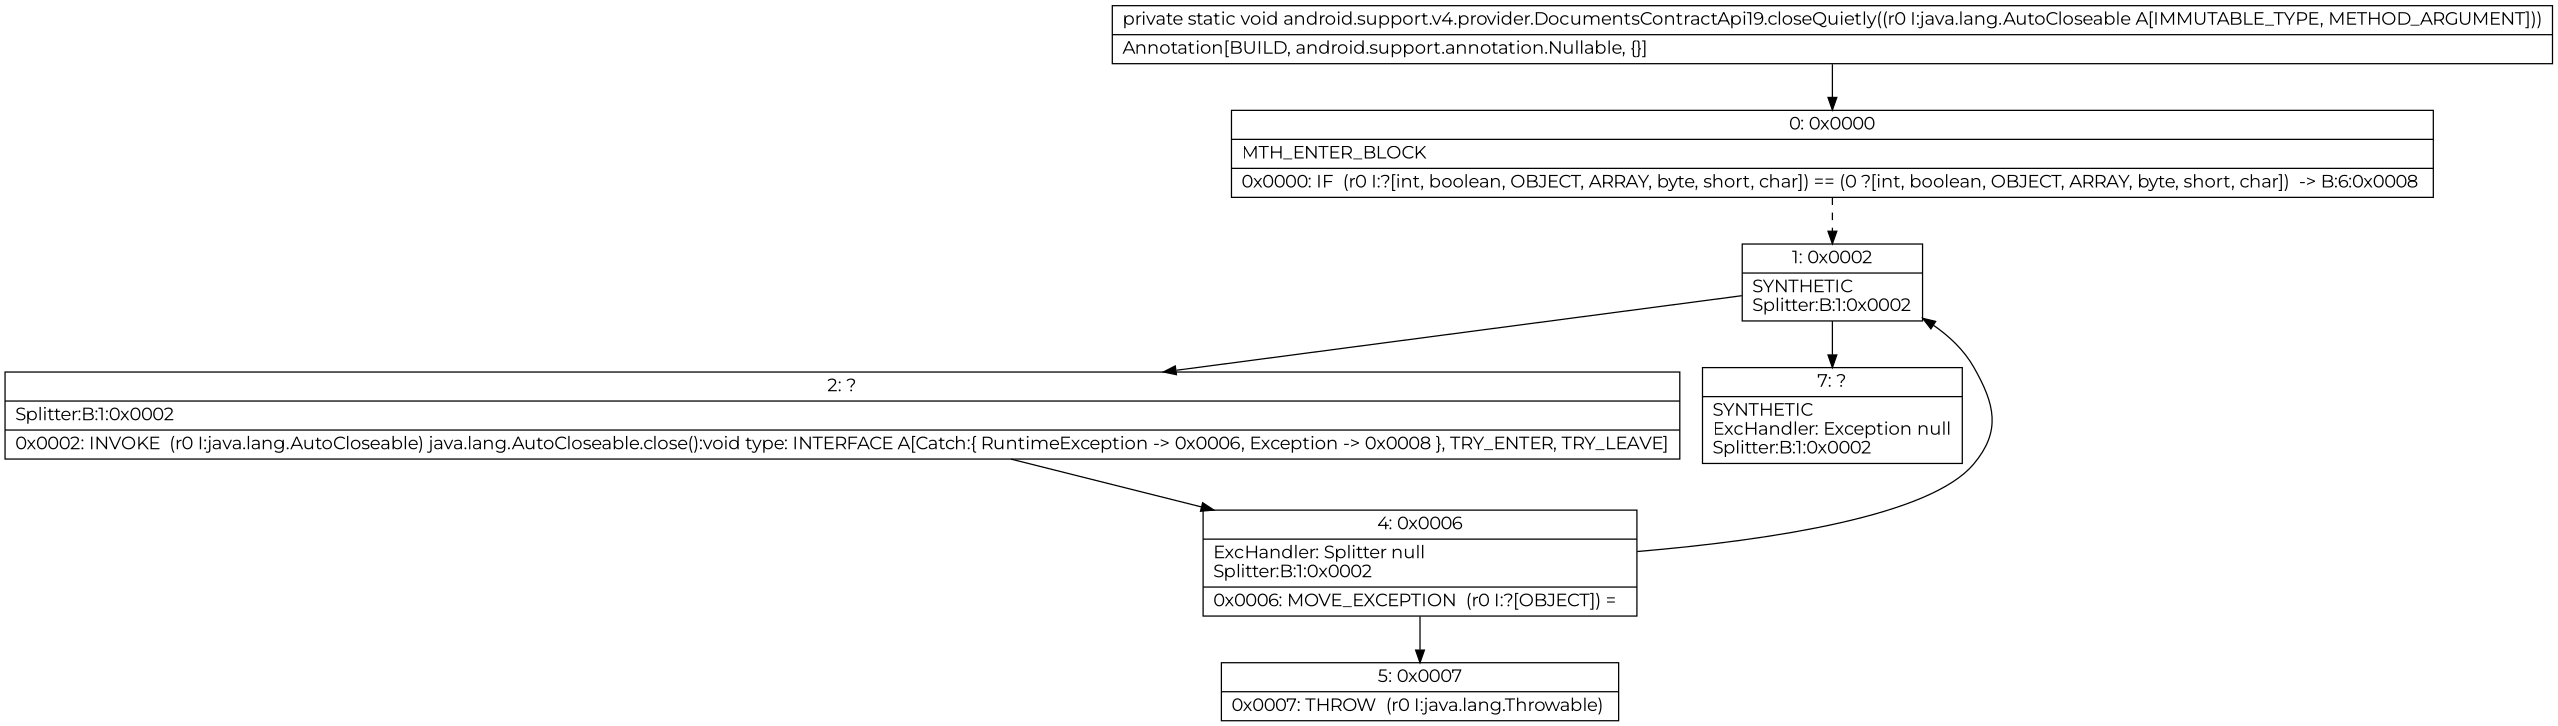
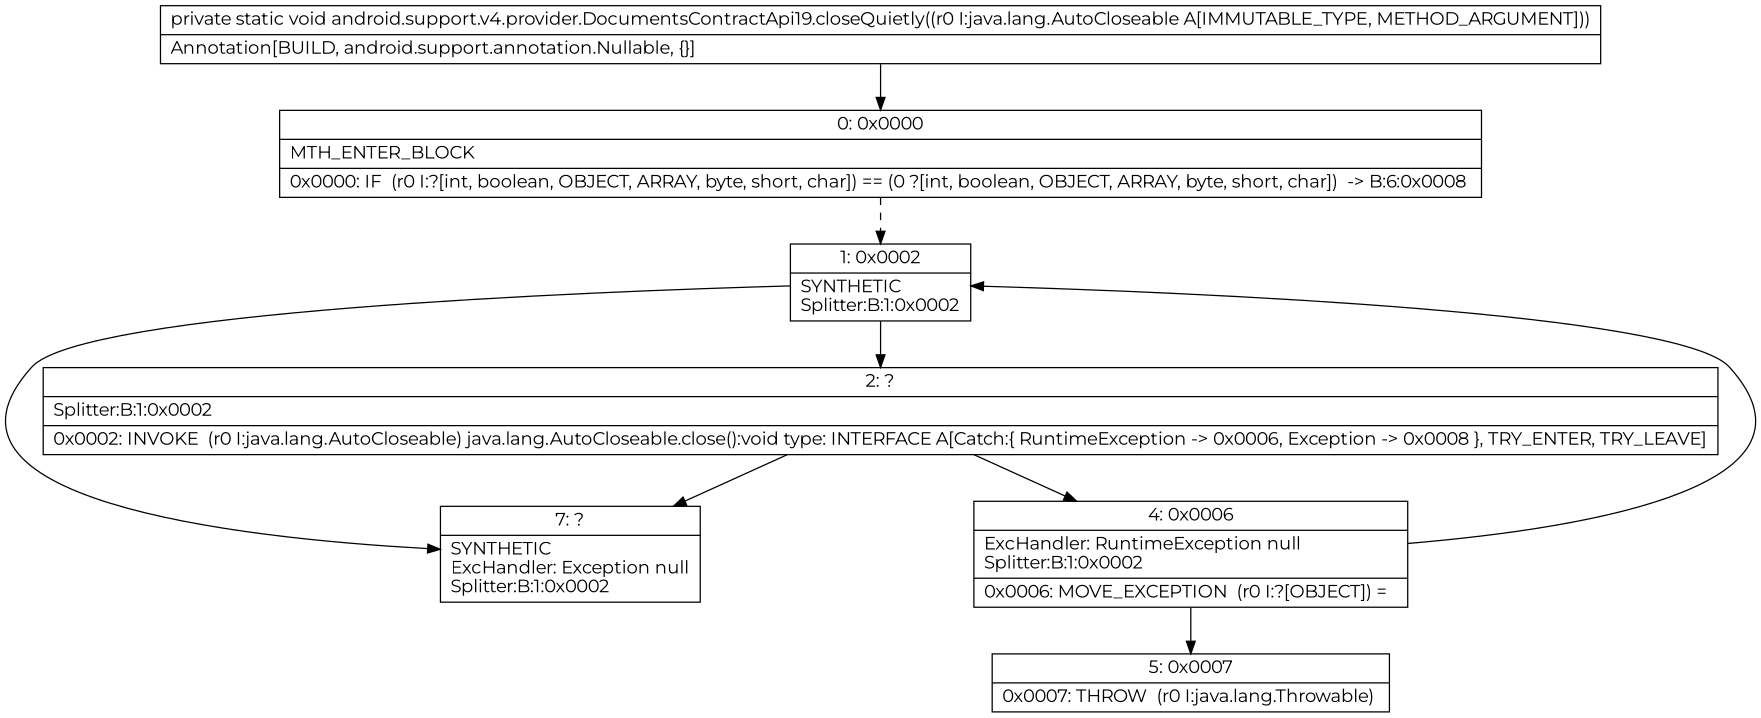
edge "2: ?" -> "7: ?": added
node "4: 0x0006": text "ExcHandler: Splitter null" -> "ExcHandler: RuntimeException null"
